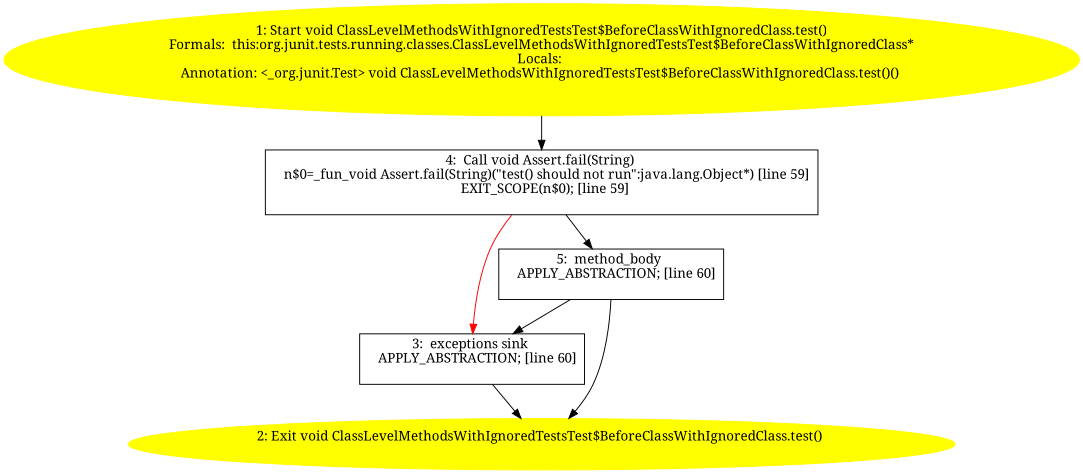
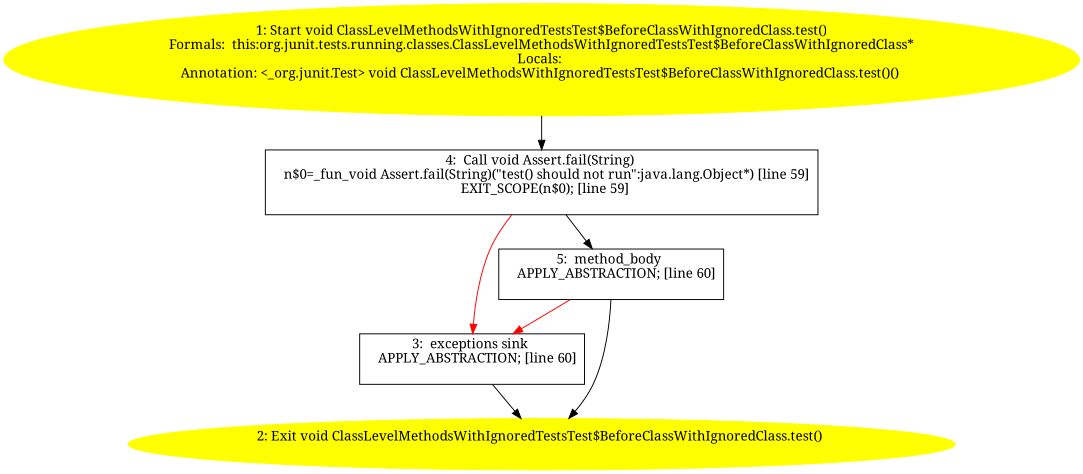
edge "5:  method_body APPLY_ABSTRACTION; [line 60]" -> "3:  exceptions sink APPLY_ABSTRACTION; [line 60]": color black -> red
